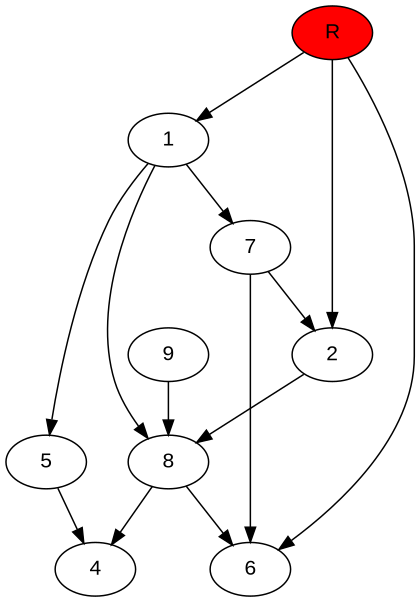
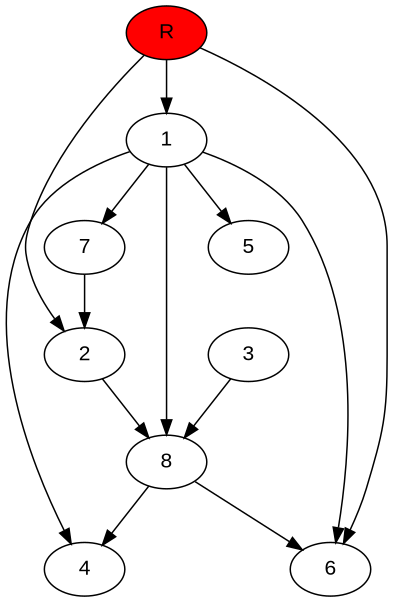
node "9": label "9" -> "3"
edge "7" -> "6": now "1" -> "6"
edge "5" -> "4": now "1" -> "4"
